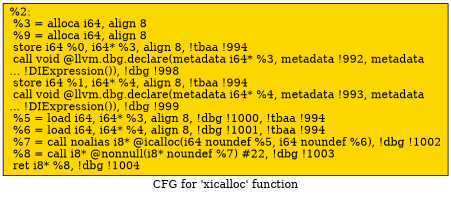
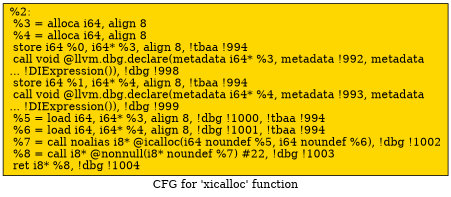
node "%2:": text "%9 = alloca i64, align 8" -> "%4 = alloca i64, align 8"
